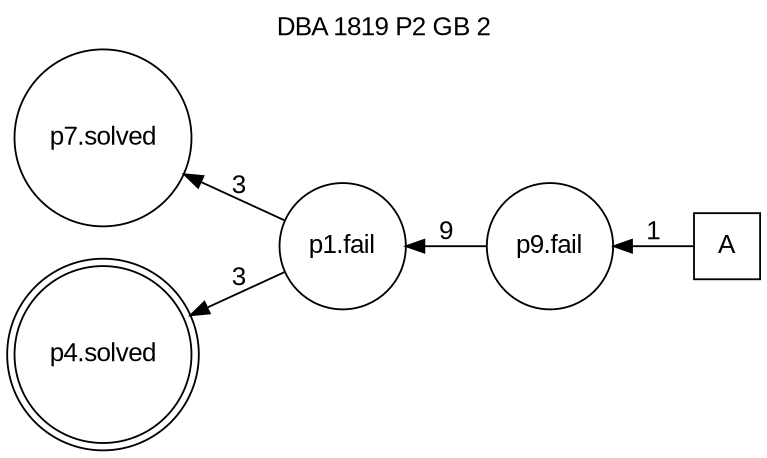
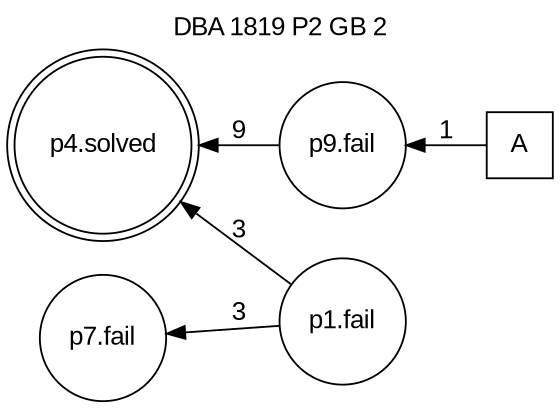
node "p7.solved": label "p7.solved" -> "p7.fail"
edge "p9.fail" -> "p1.fail": now "p9.fail" -> "p4.solved"
